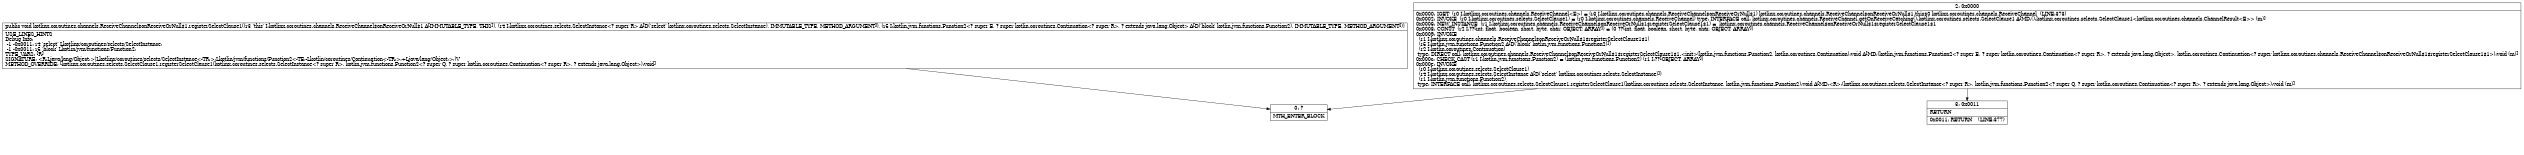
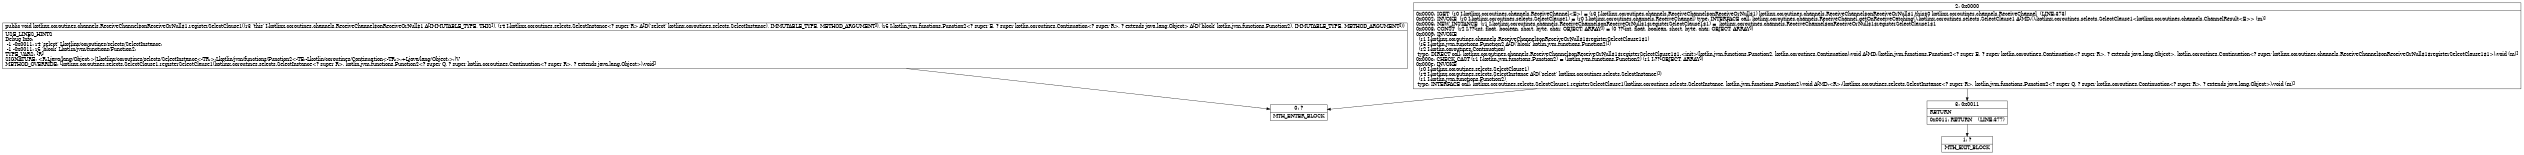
node "1: ?": added
